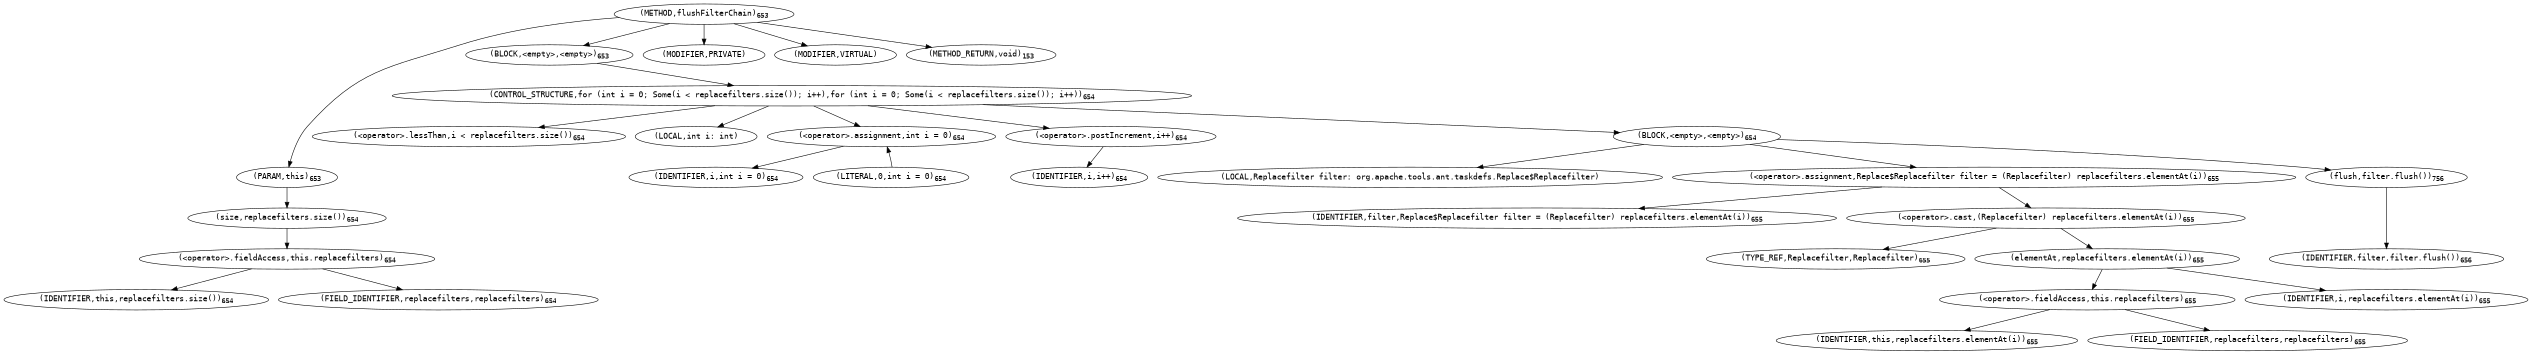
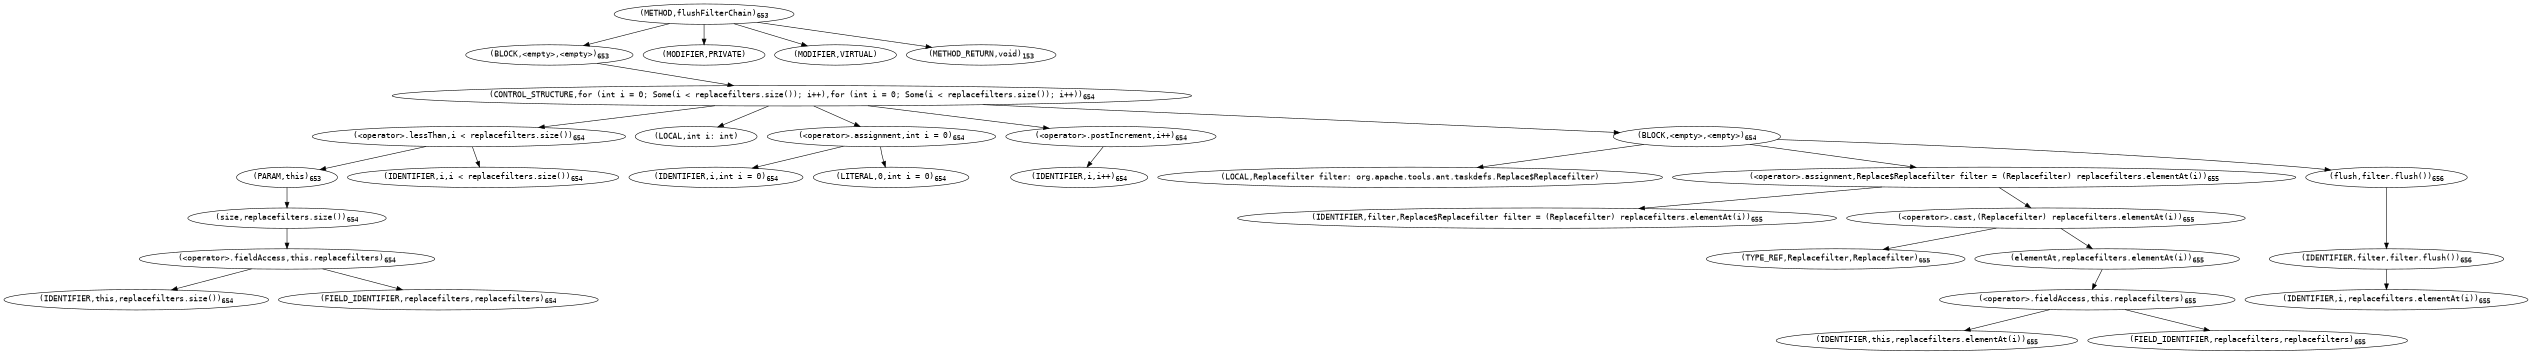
edge "(METHOD,flushFilterChain)" -> "(PARAM,this)": now "(<operator>.lessThan,i < replacefilters.size())" -> "(PARAM,this)"
edge "(LITERAL,0,int i = 0)" -> "(<operator>.assignment,int i = 0)": reversed
node "(IDENTIFIER,i,i < replacefilters.size())": added
node "(flush,filter.flush())": text "756" -> "656"
edge "(elementAt,replacefilters.elementAt(i))" -> "(IDENTIFIER,i,replacefilters.elementAt(i))": now "(IDENTIFIER,filter,filter.flush())" -> "(IDENTIFIER,i,replacefilters.elementAt(i))"
